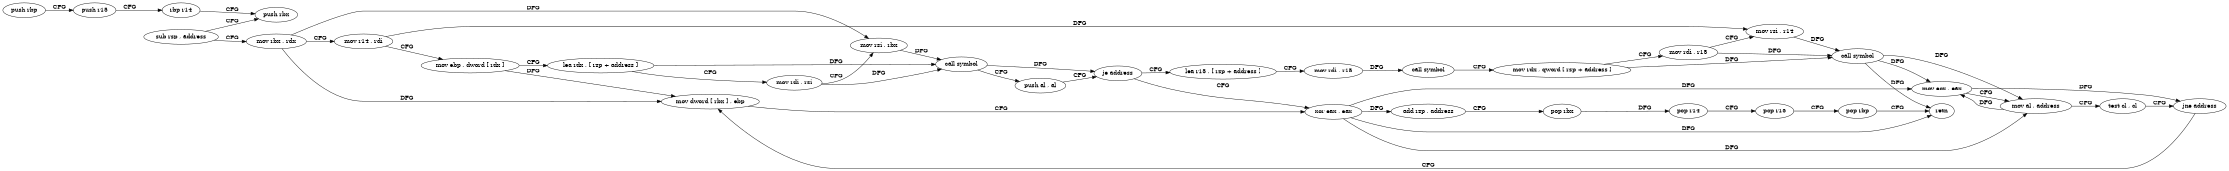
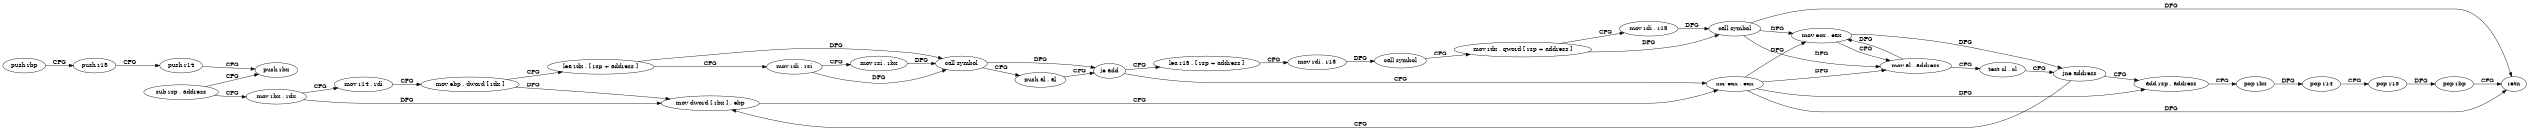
node "rbp r14": label "rbp r14" -> "push r14"
edge "mov rbx , rdx" -> "mov rsi , rbx": removed, label "DFG"
node "mov rsi , r14": removed
node "je address": label "je address" -> "je add"
edge "jne address" -> "add rsp , address": added, label "CFG"
edge "pop r15" -> "pop rbp": label "CFG" -> "DFG"
